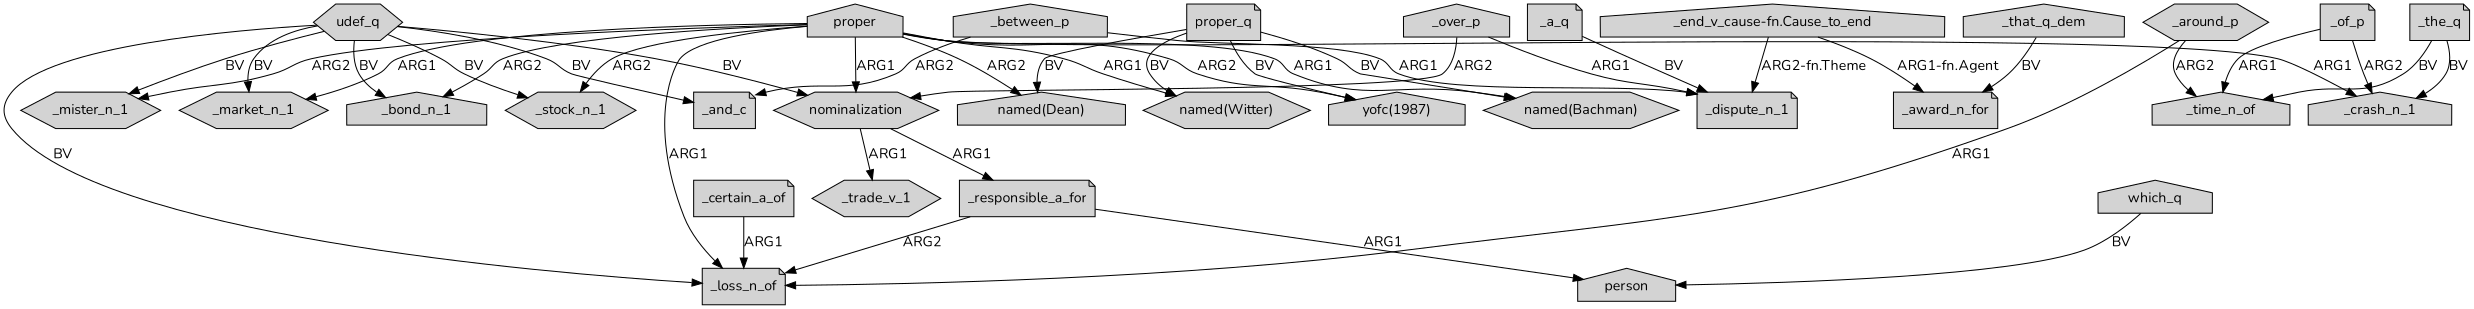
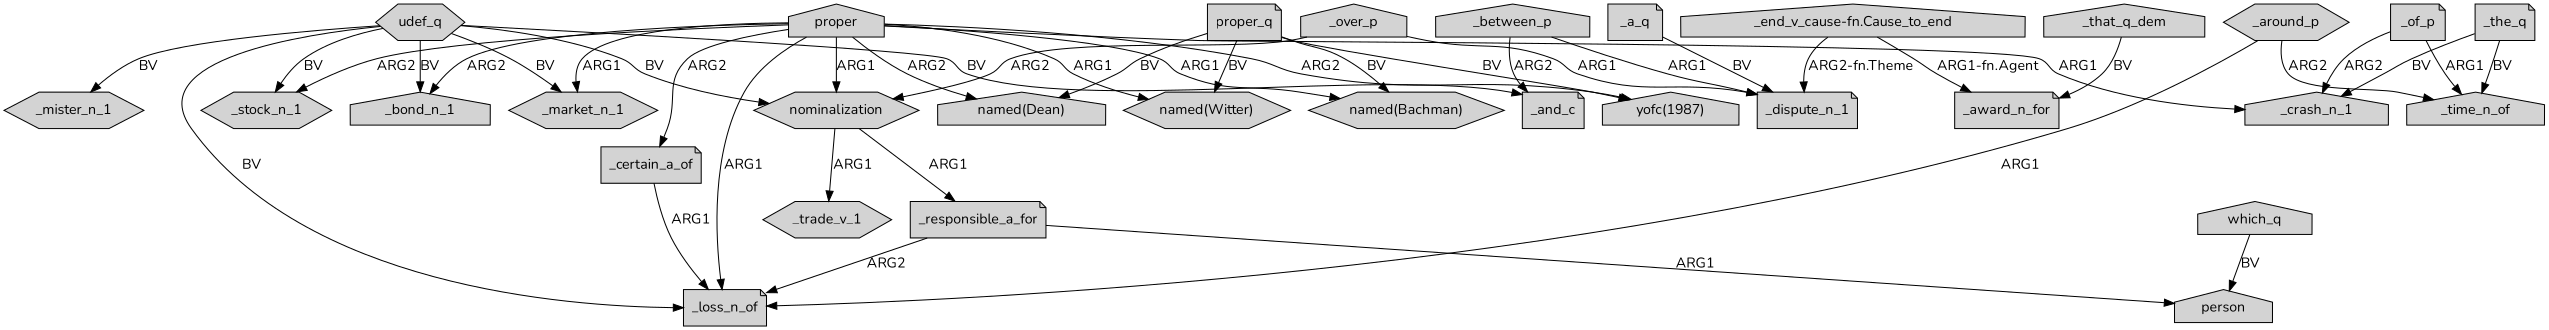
edge "proper" -> "_mister_n_1": now "proper" -> "_certain_a_of"
